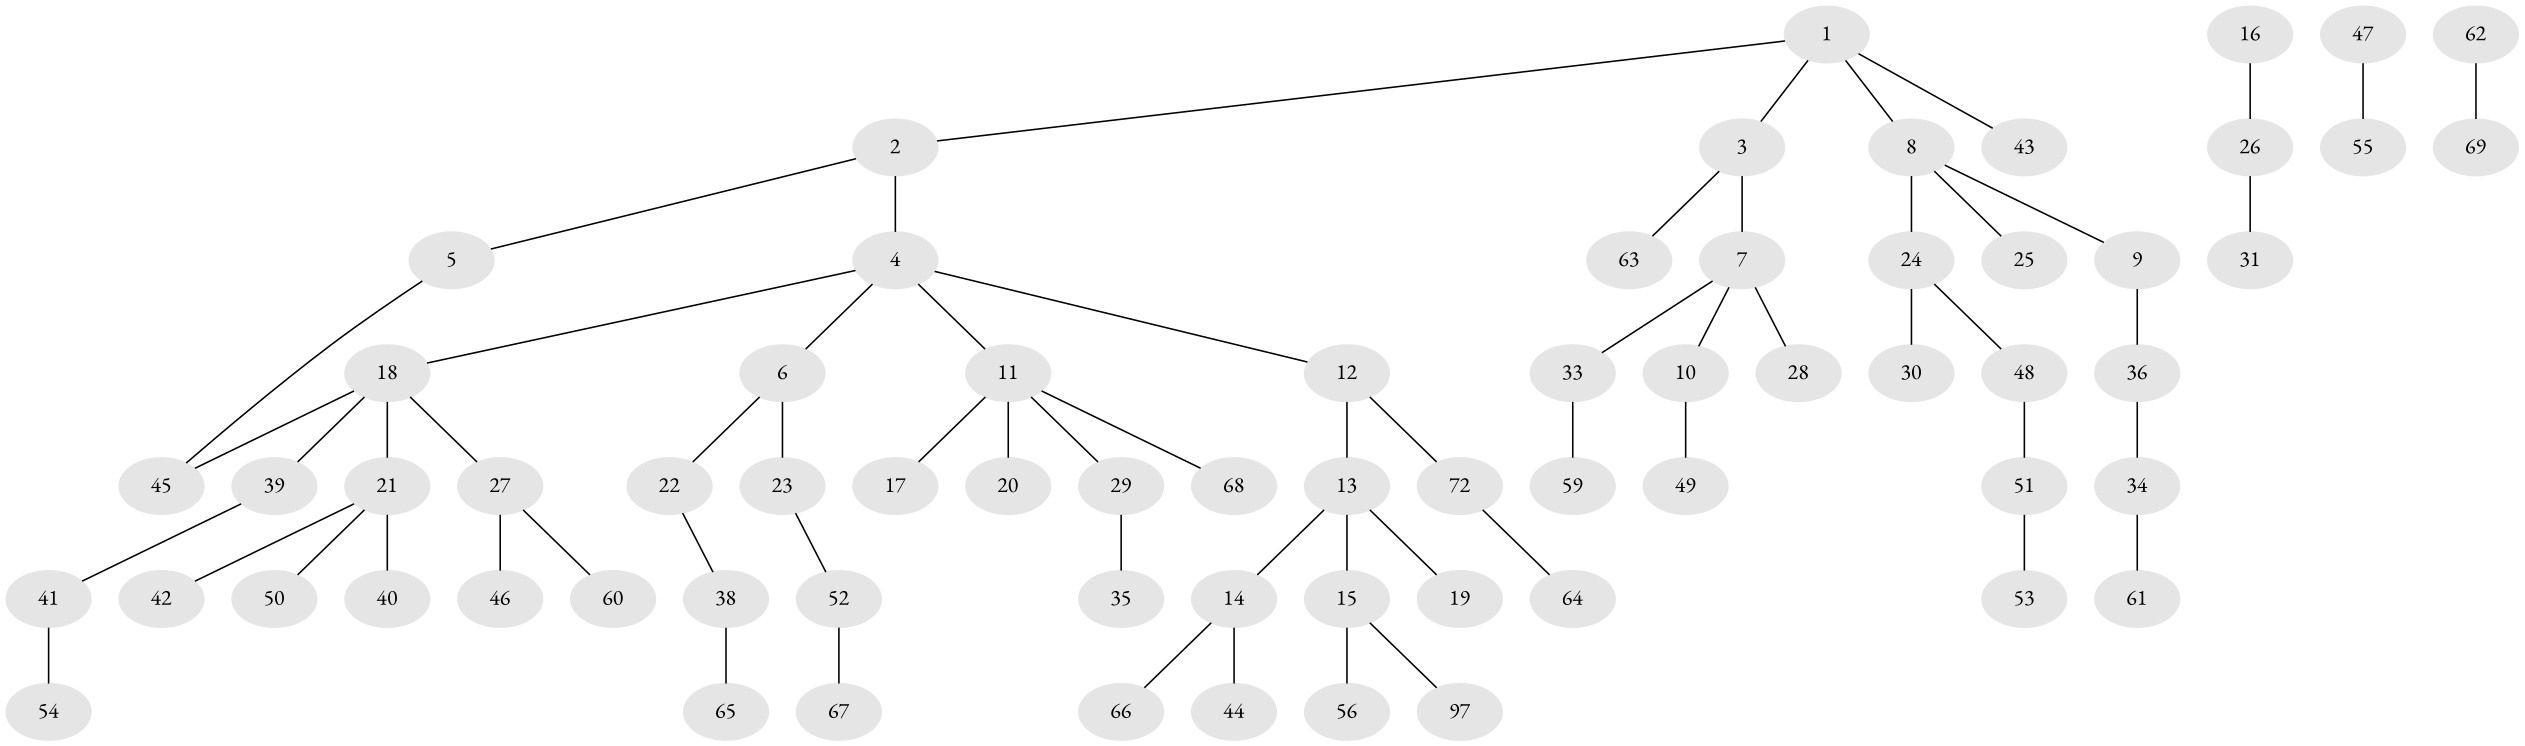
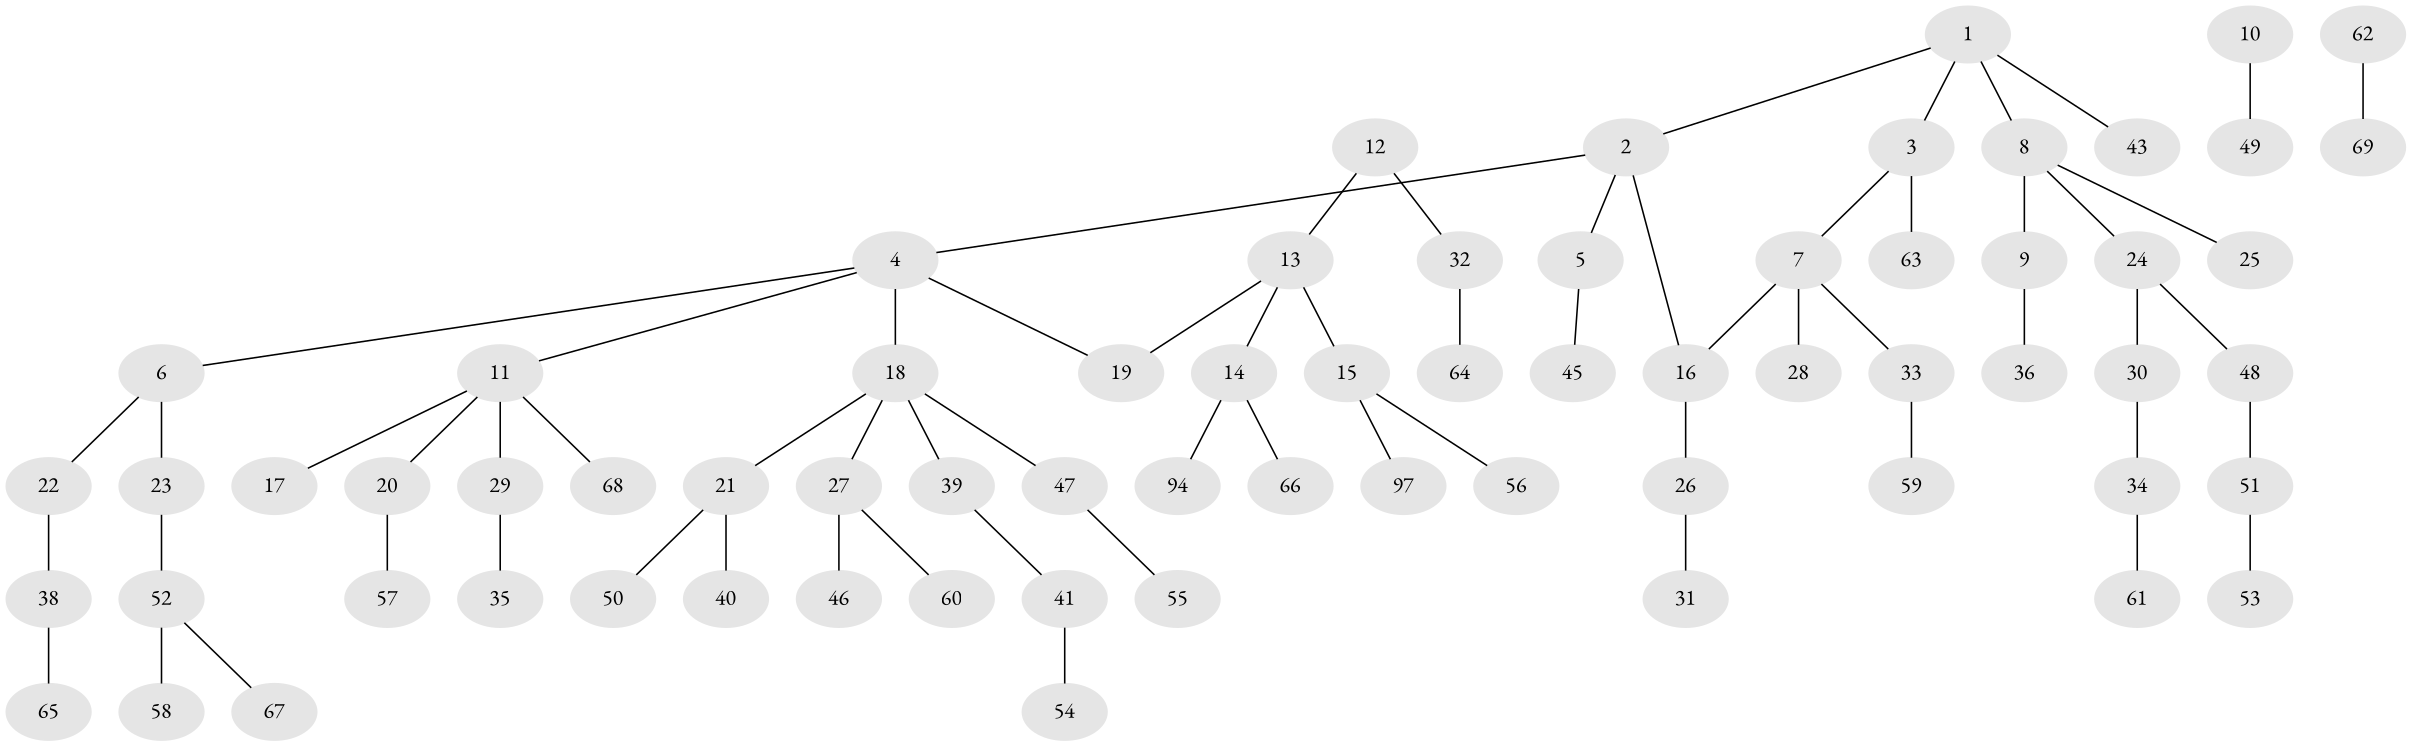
edge "2" -- "16": added
edge "4" -- "12": now "4" -- "19"
edge "7" -- "10": now "7" -- "16"
edge "18" -- "45": now "18" -- "47"
edge "36" -- "34": now "30" -- "34"
node "72": label "72" -> "32"
node "42": removed
node "57": added
node "58": added
node "44": label "44" -> "94"
